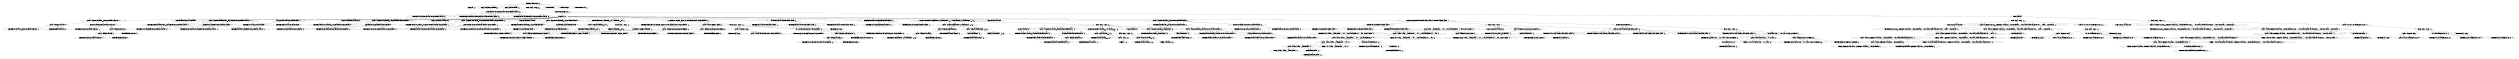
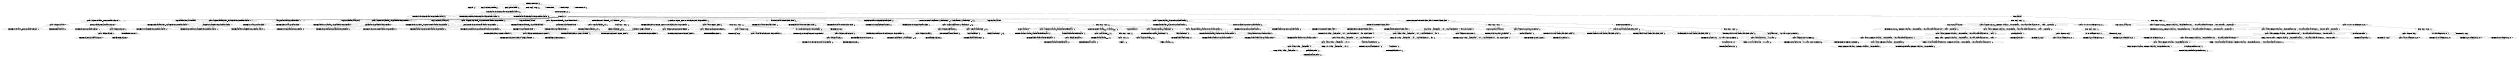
node "(IDENTIFIER,startName,startName = 0)": removed
